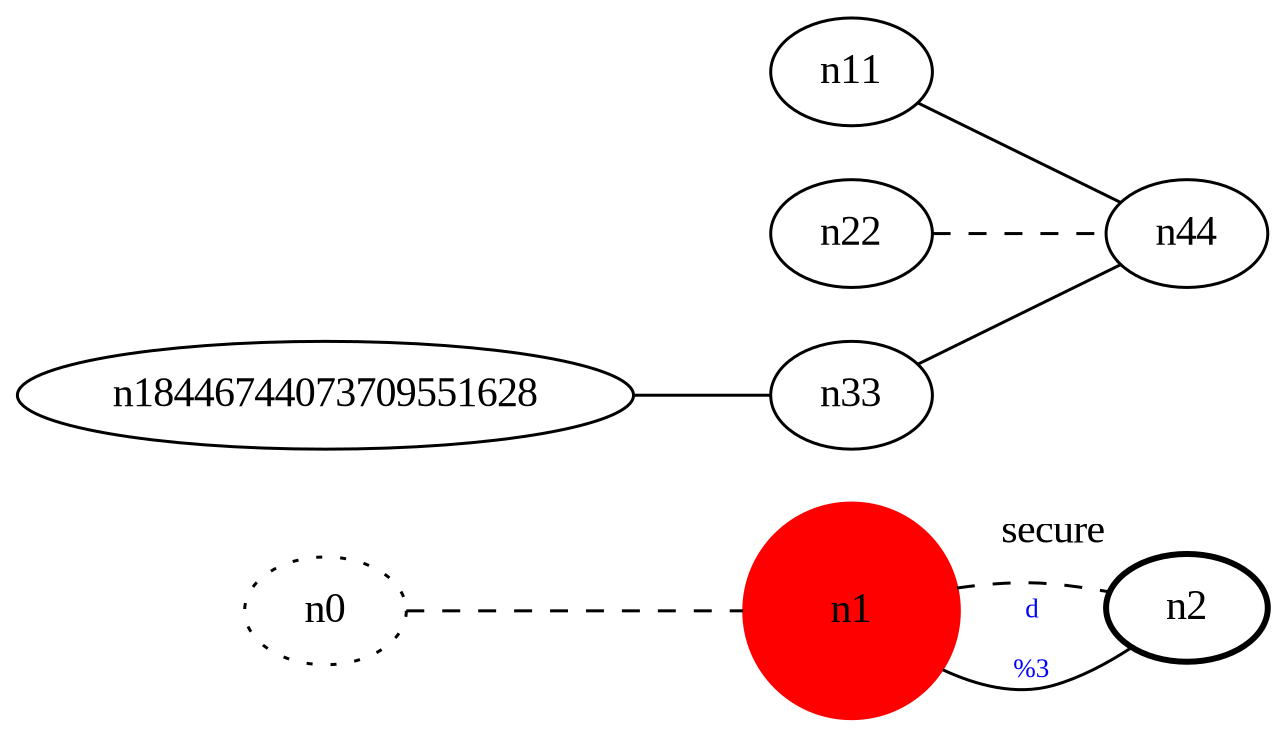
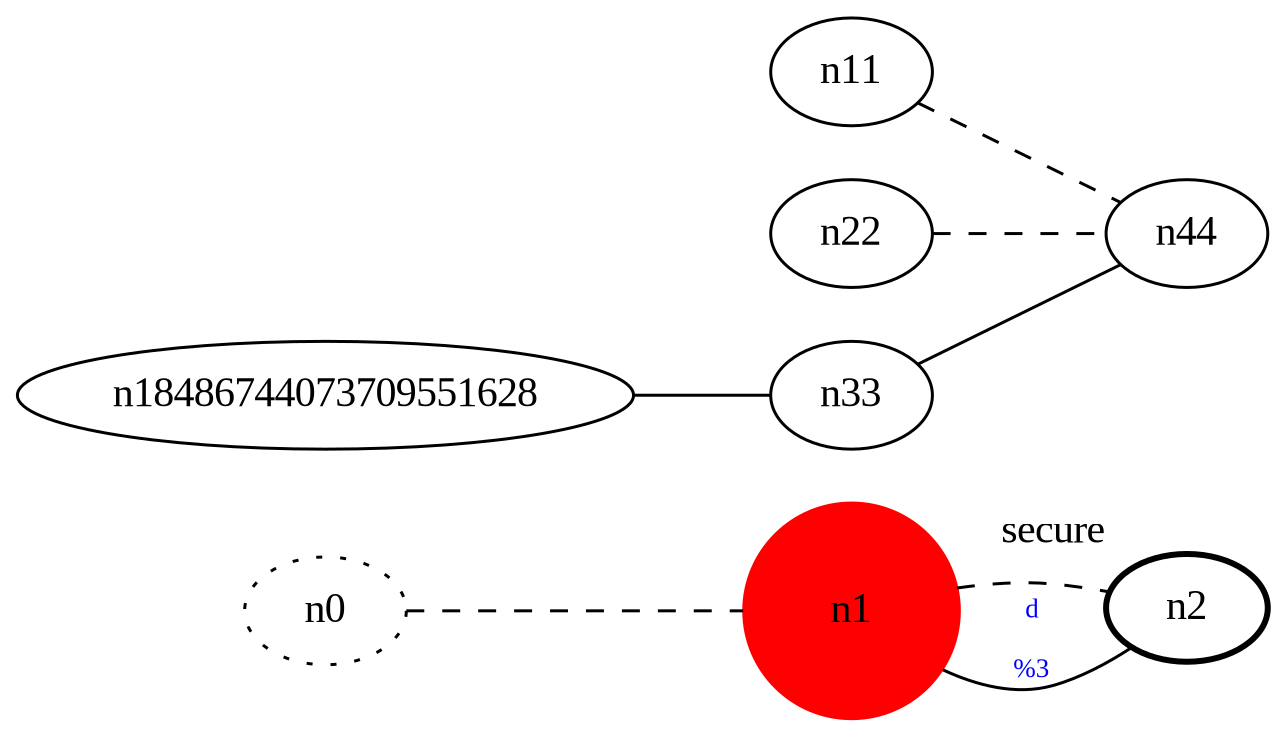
edge "n11" -- "n44": style solid -> dashed
node "n18446744073709551628": label "n18446744073709551628" -> "n18486744073709551628"
